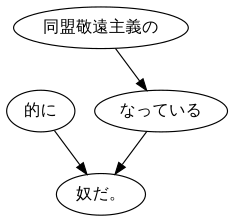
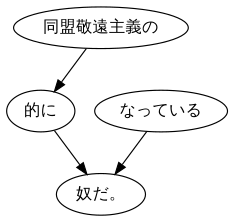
edge "同盟敬遠主義の" -> "なっている": now "同盟敬遠主義の" -> "的に"
